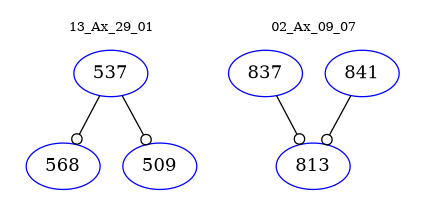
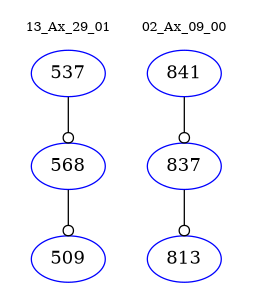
cluster "02_Ax_09_07": label "02_Ax_09_07" -> "02_Ax_09_00"
edge "537" -> "509": now "568" -> "509"
edge "841" -> "813": now "841" -> "837"
